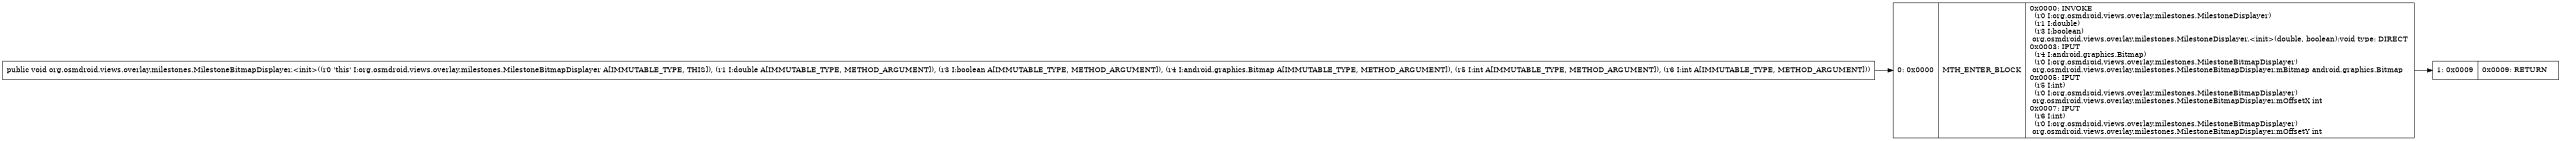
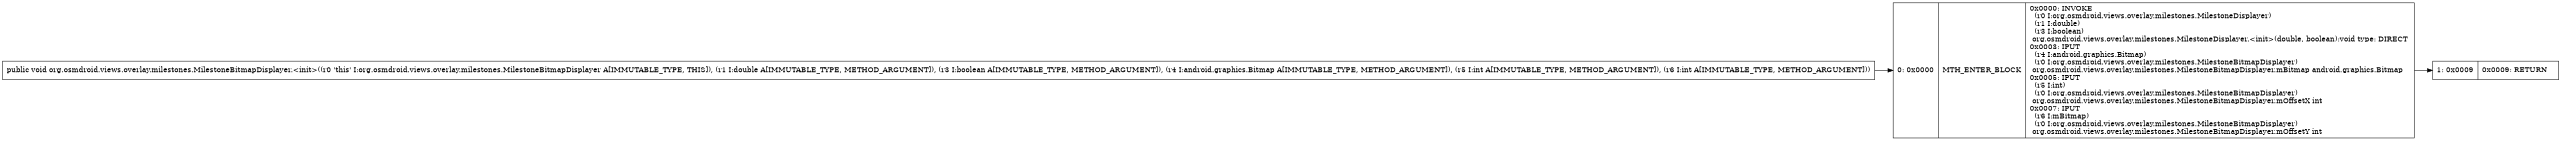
node "0: 0x0000": text "(r6 I:int)" -> "(r6 I:mBitmap)"
